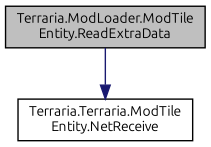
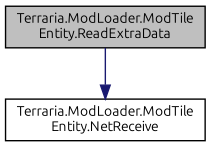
node "Terraria.Terraria.ModTile Entity.NetReceive": label "Terraria.Terraria.ModTile Entity.NetReceive" -> "Terraria.ModLoader.ModTile Entity.NetReceive"
